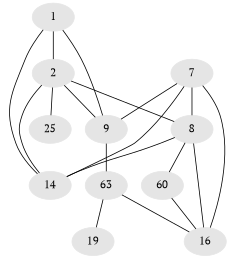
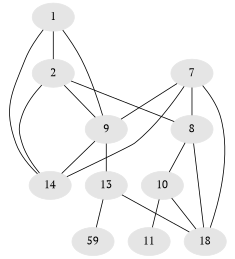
node "25": removed
edge "8" -- "14": now "9" -- "14"
node "63": label "63" -> "13"
node "60": label "60" -> "10"
node "19": label "19" -> "59"
node "11": added
node "16": label "16" -> "18"
